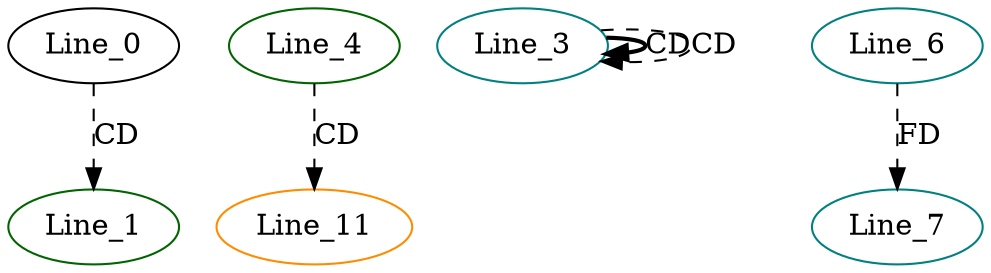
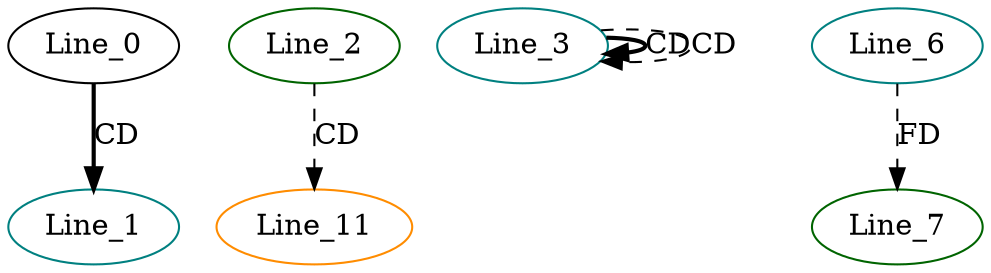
node "Line_4": label "Line_4" -> "Line_2"
edge "Line_0" -> "Line_1": style dashed -> bold
node "Line_1": color darkgreen -> teal
node "Line_7": color teal -> darkgreen
